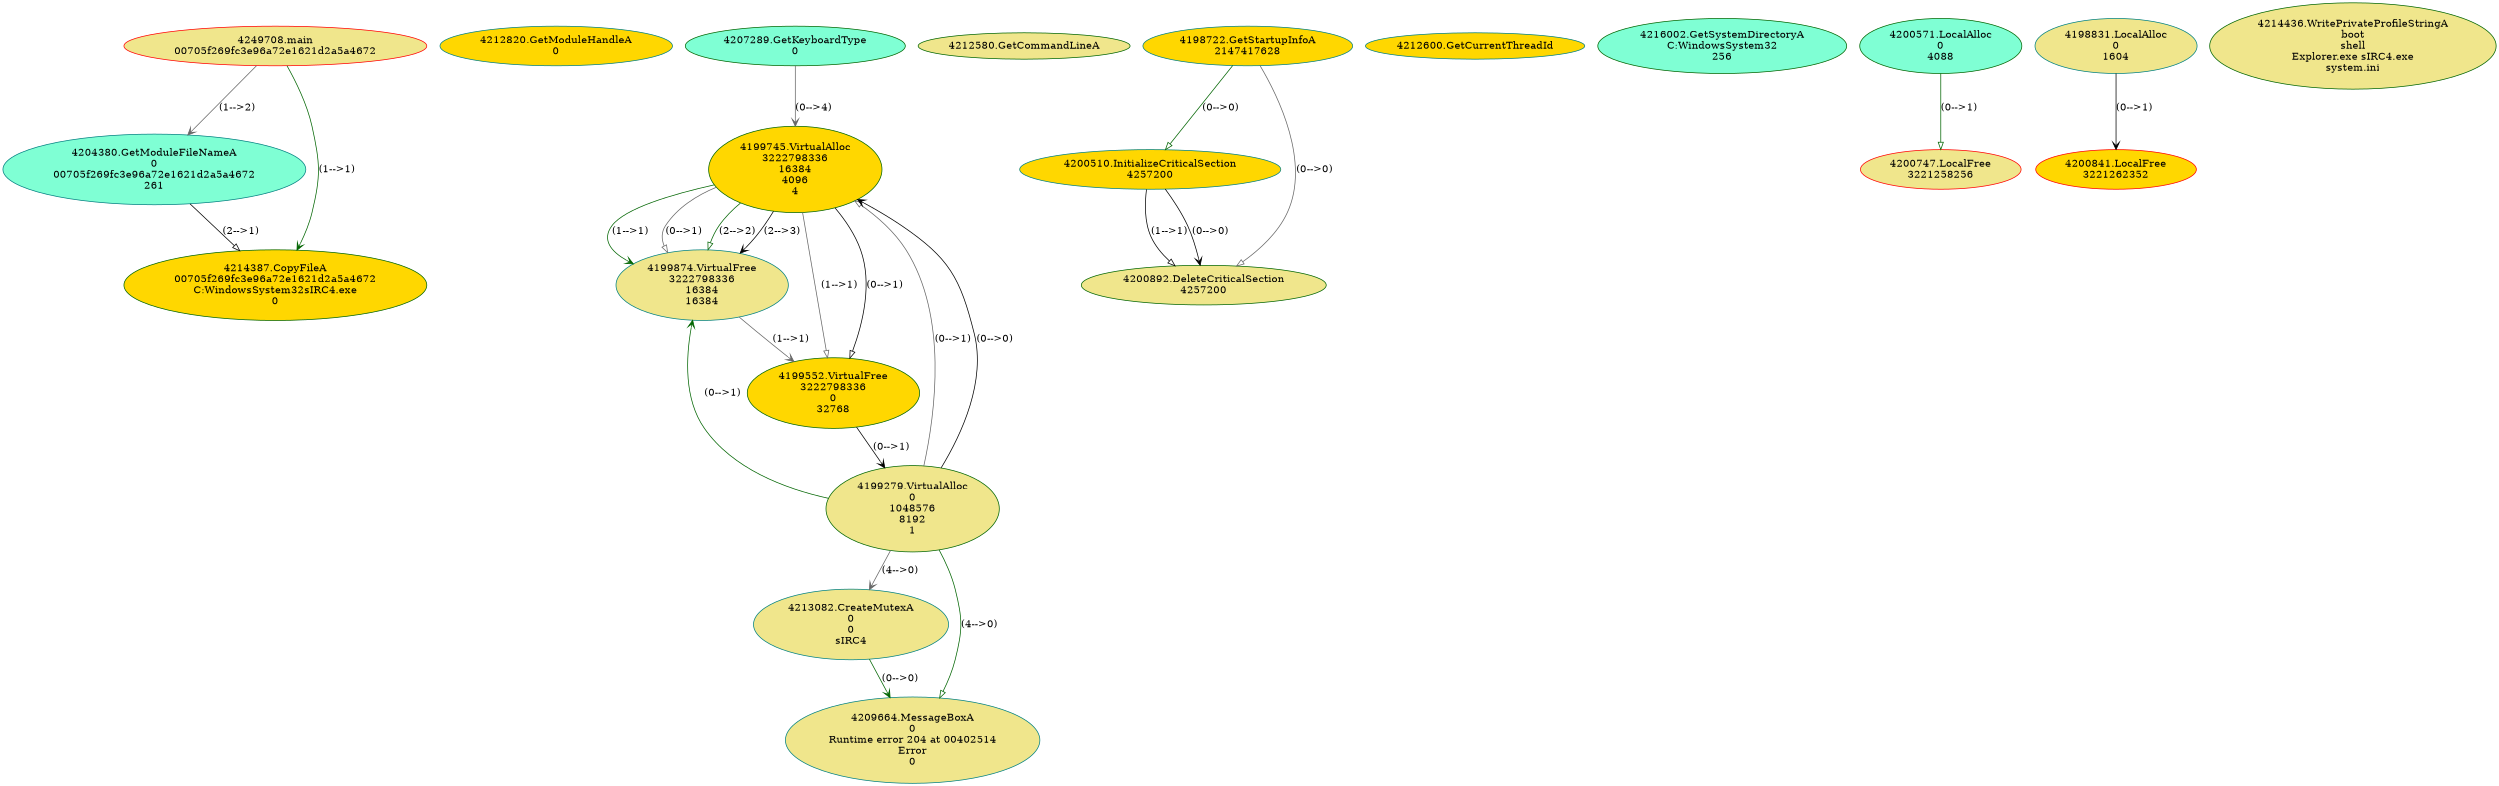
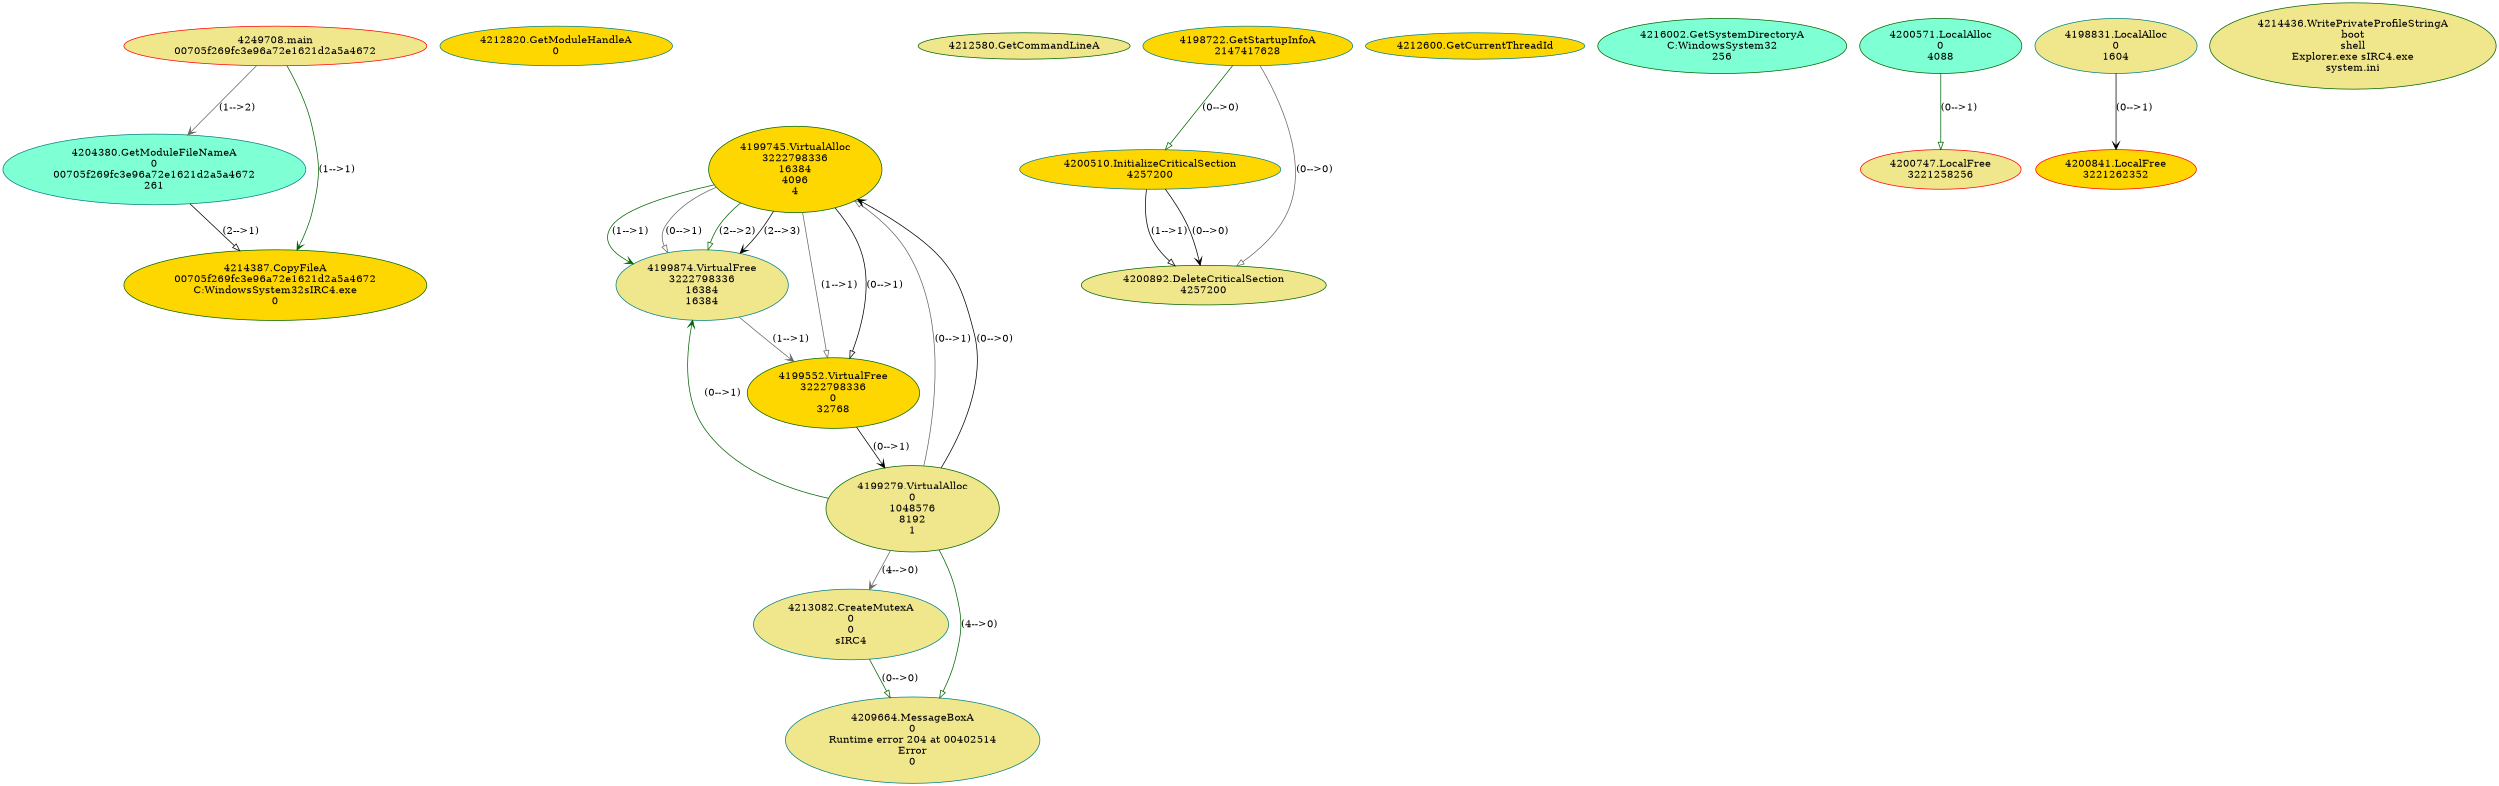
node "4207289.GetKeyboardType 0": removed
edge "4213082.CreateMutexA 0 0 sIRC4" -> "4209664.MessageBoxA 0 Runtime error 204 at 00402514 Error 0": arrowhead vee -> onormal
